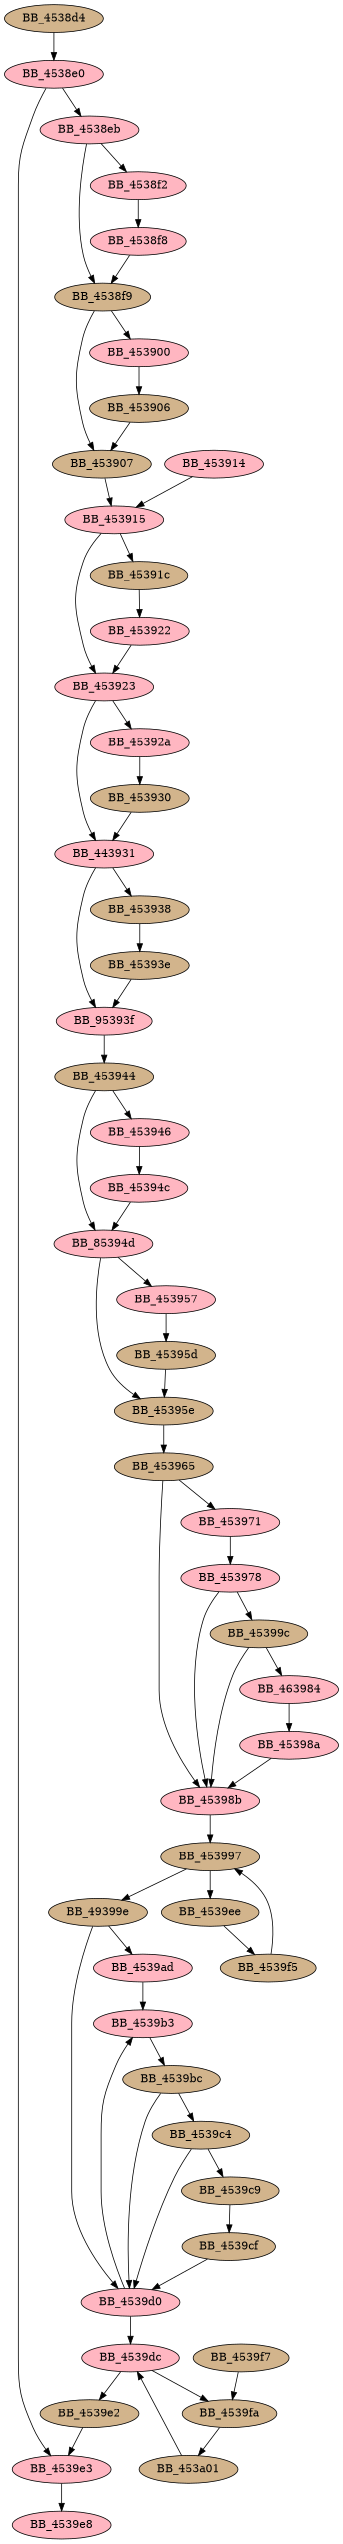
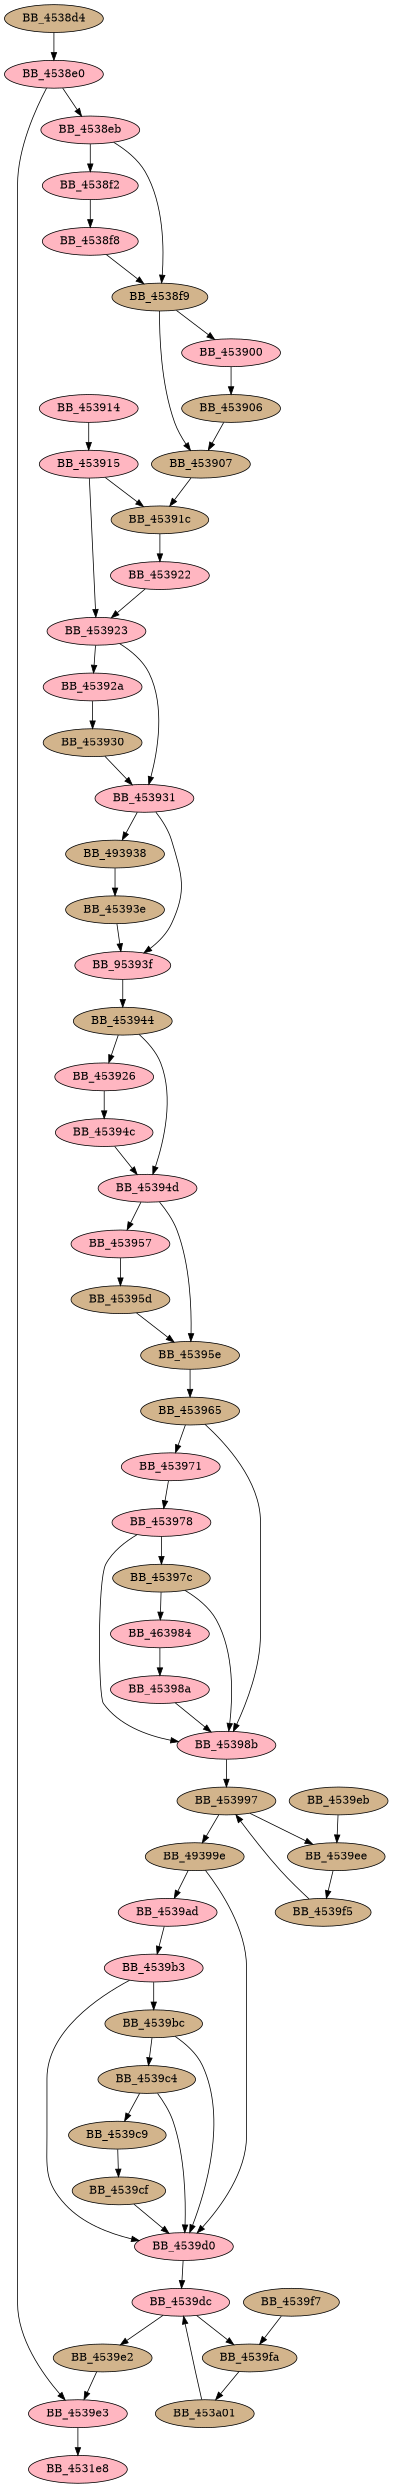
edge "BB_453907" -> "BB_453915": now "BB_453907" -> "BB_45391c"
node "BB_443931": label "BB_443931" -> "BB_453931"
node "BB_453938": label "BB_453938" -> "BB_493938"
node "BB_453946": label "BB_453946" -> "BB_453926"
node "BB_85394d": label "BB_85394d" -> "BB_45394d"
node "BB_45399c": label "BB_45399c" -> "BB_45397c"
node "BB_4539eb": added
edge "BB_4539d0" -> "BB_4539b3": reversed
node "BB_4539e8": label "BB_4539e8" -> "BB_4531e8"
